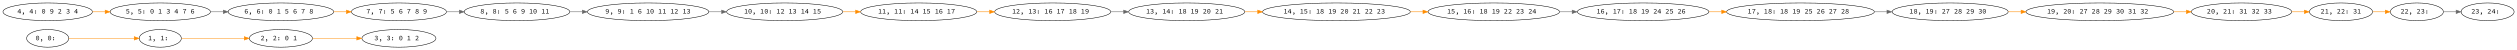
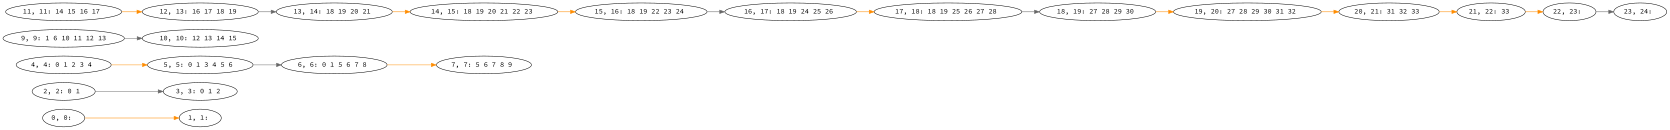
node "4, 4: 0 9 2 3 4": label "4, 4: 0 9 2 3 4" -> "4, 4: 0 1 2 3 4"
node "5, 5: 0 1 3 4 7 6": label "5, 5: 0 1 3 4 7 6" -> "5, 5: 0 1 3 4 5 6"
node "8, 8: 5 6 9 10 11": removed
edge "10, 10: 12 13 14 15" -> "11, 11: 14 15 16 17": removed
node "21, 22: 31": label "21, 22: 31" -> "21, 22: 33"
edge "1, 1:" -> "2, 2: 0 1": removed
edge "2, 2: 0 1" -> "3, 3: 0 1 2": color darkorange -> gray40
